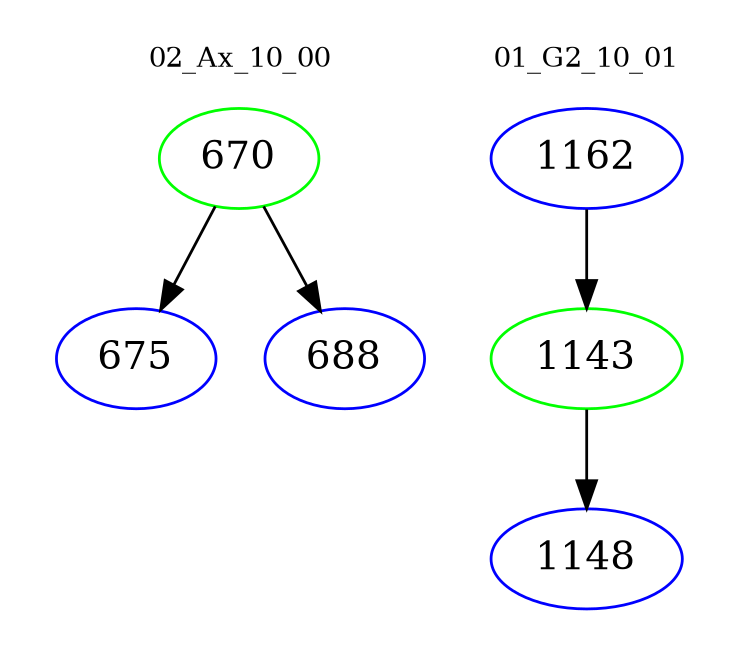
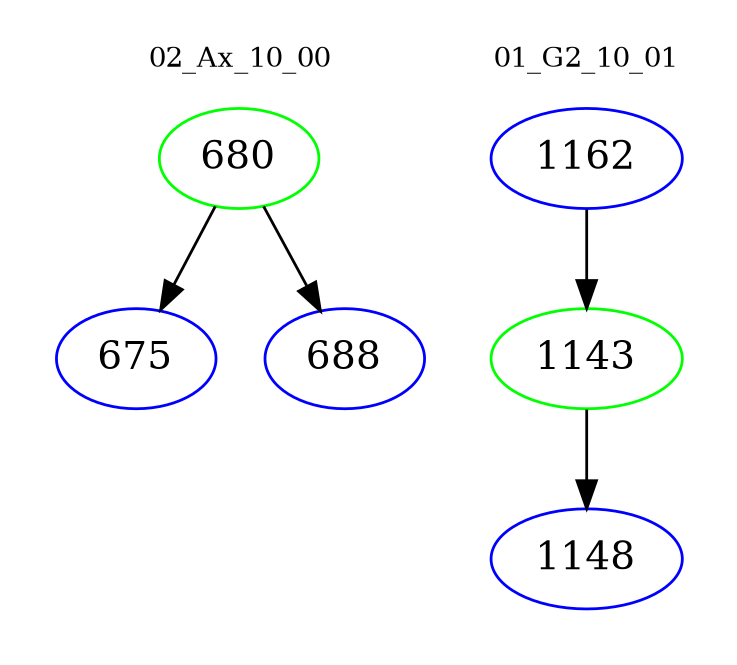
node "670": label "670" -> "680"
